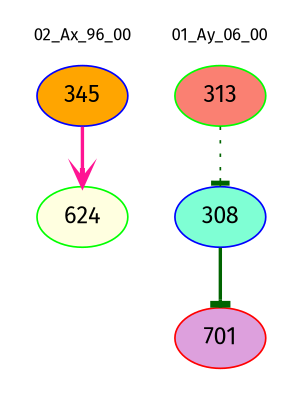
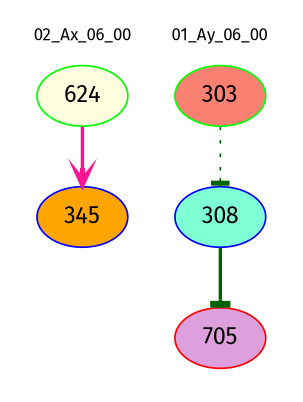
cluster "02_Ax_96_00": label "02_Ax_96_00" -> "02_Ax_06_00"
node "313": label "313" -> "303"
edge "345" -> "624": reversed
node "701": label "701" -> "705"
